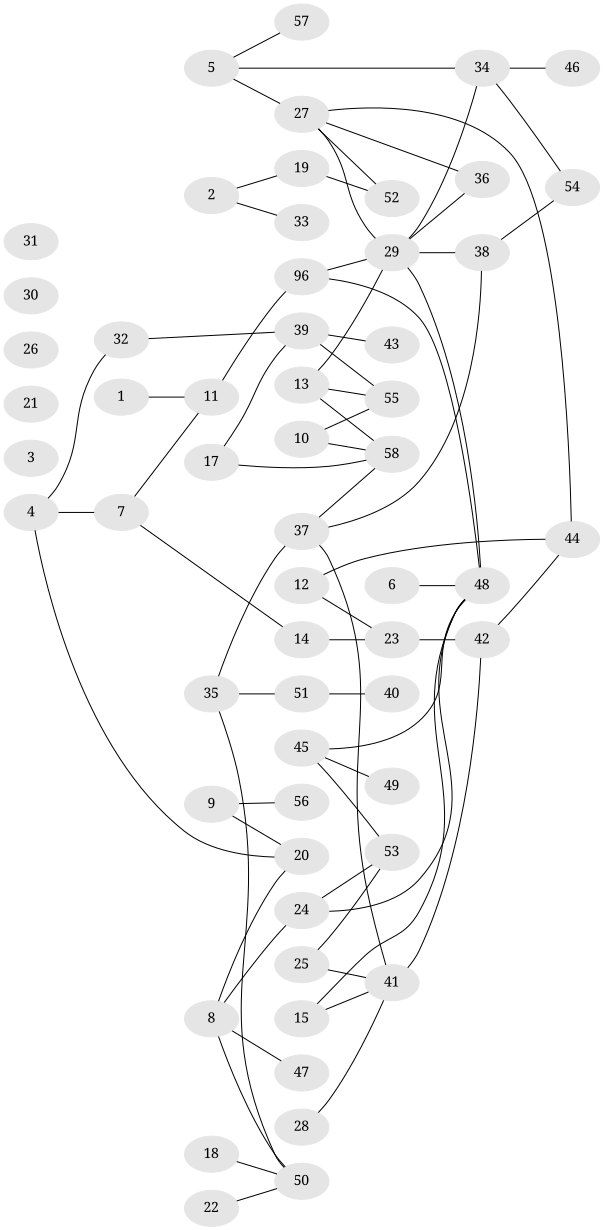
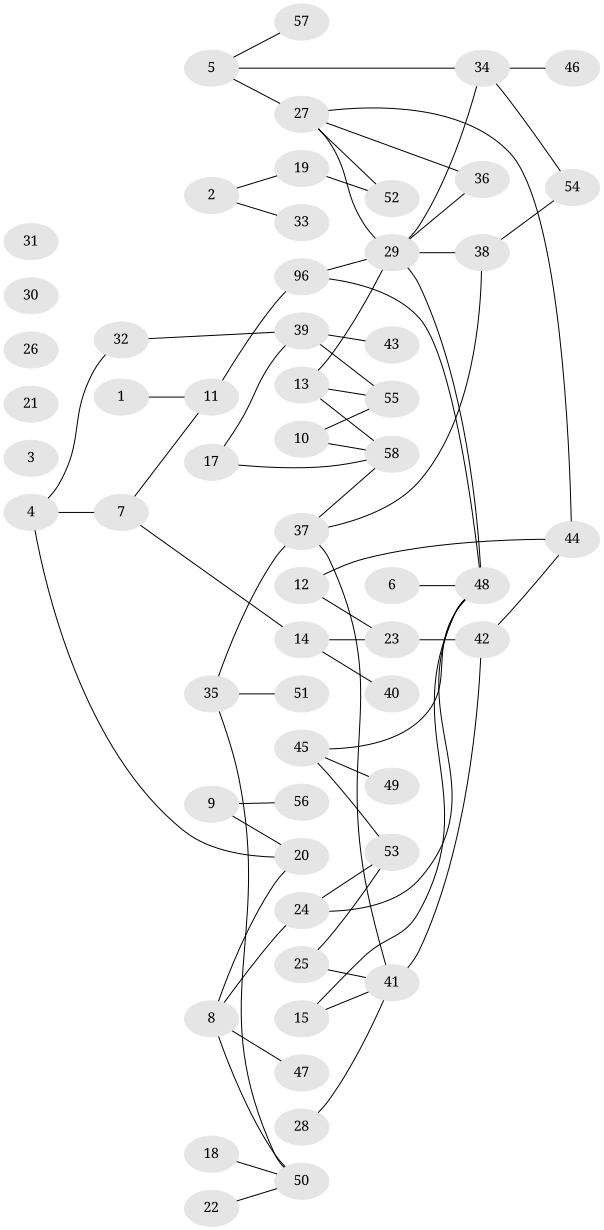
edge "51" -- "40": now "14" -- "40"
